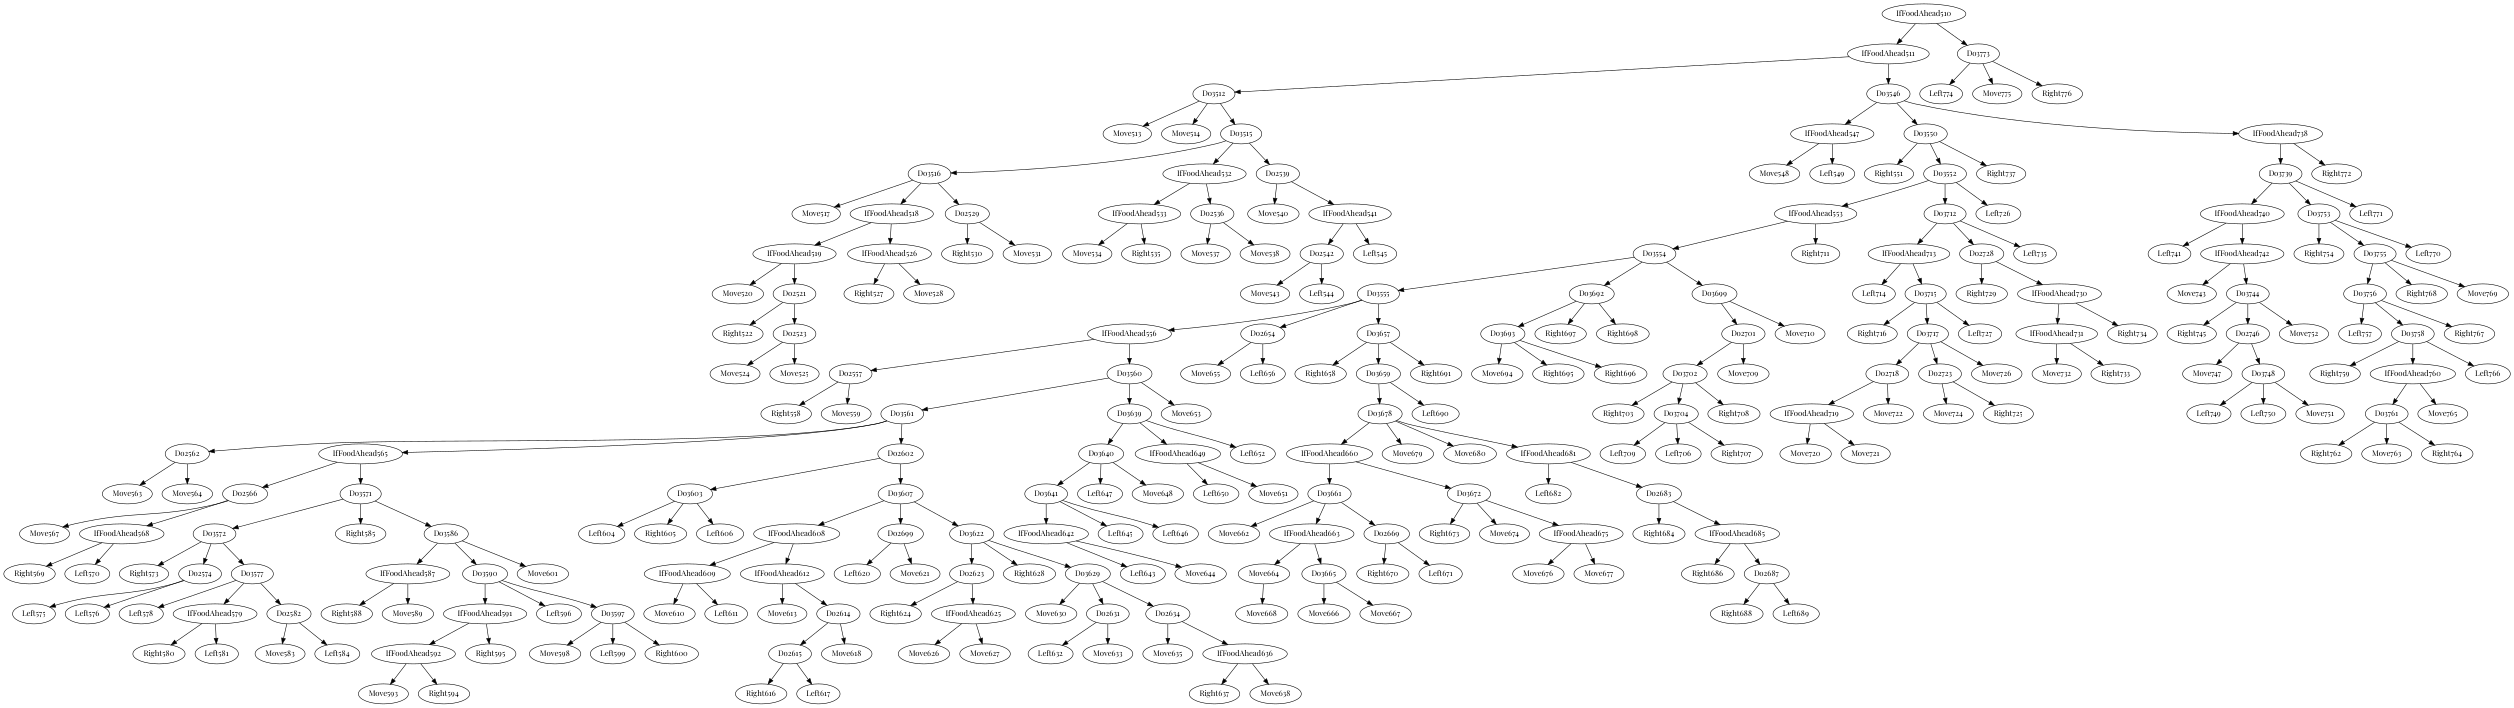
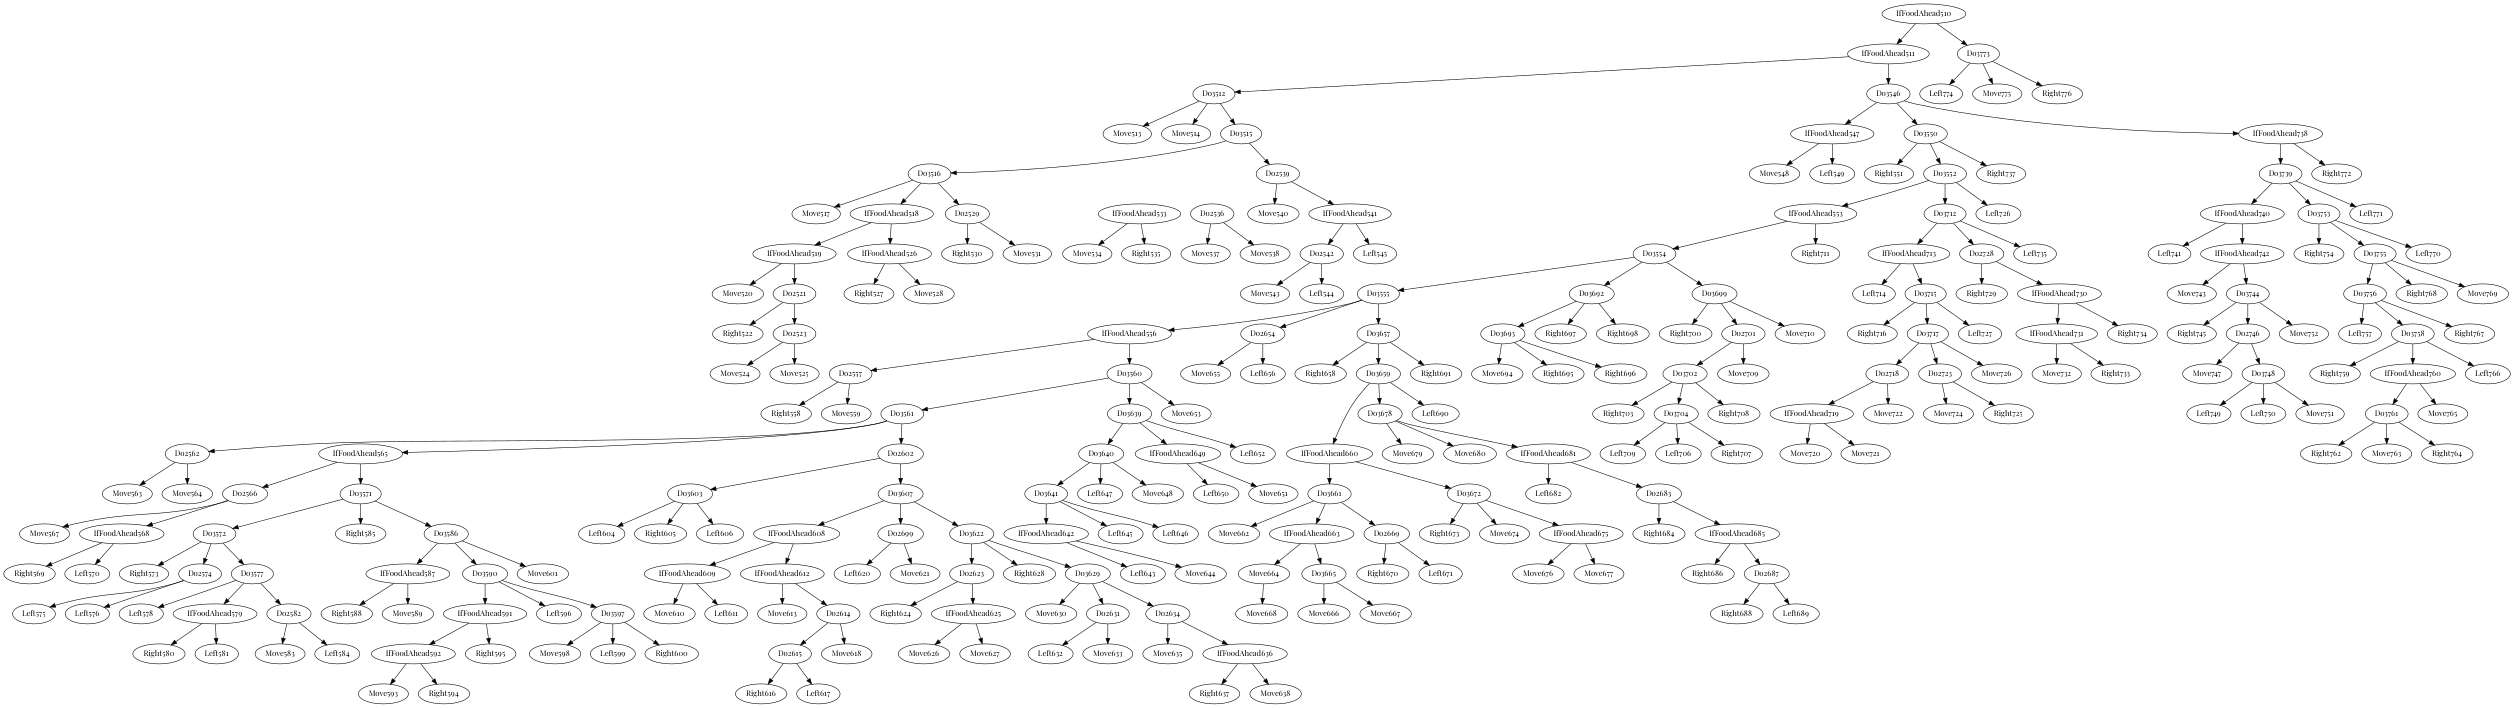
node "IfFoodAhead532": removed
node "Right700": added
edge "Do3678" -> "IfFoodAhead660": now "Do3659" -> "IfFoodAhead660"
